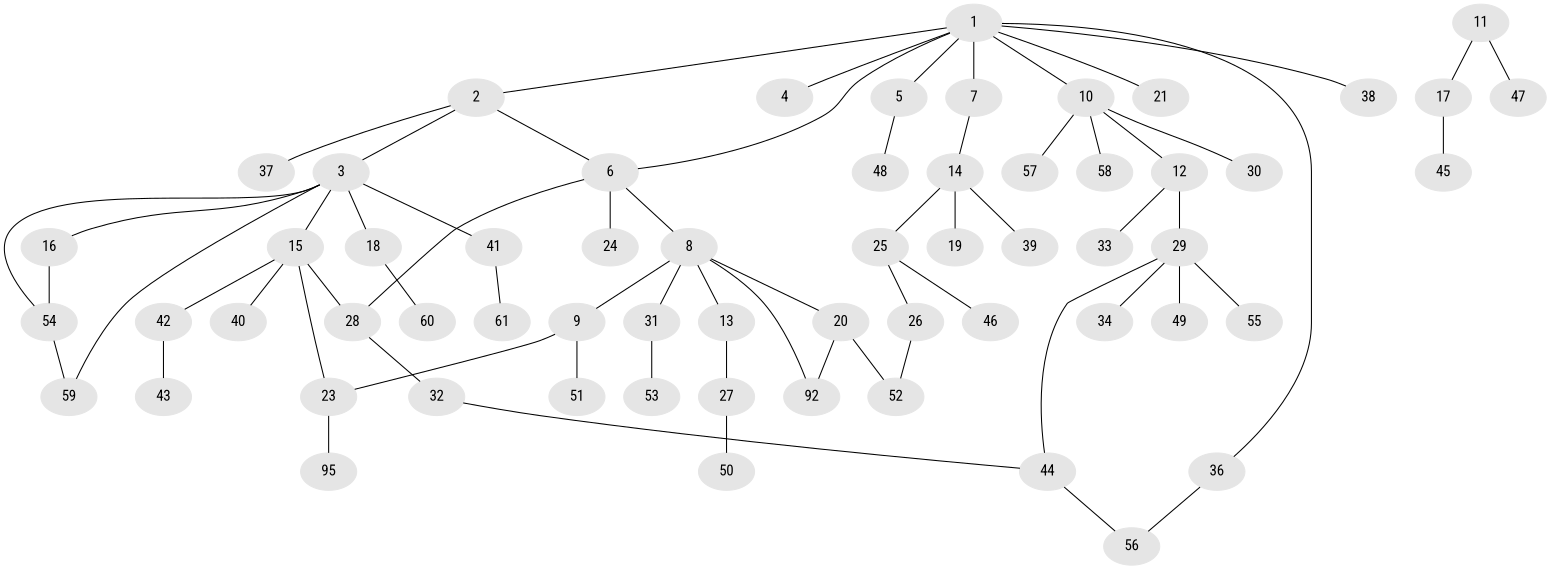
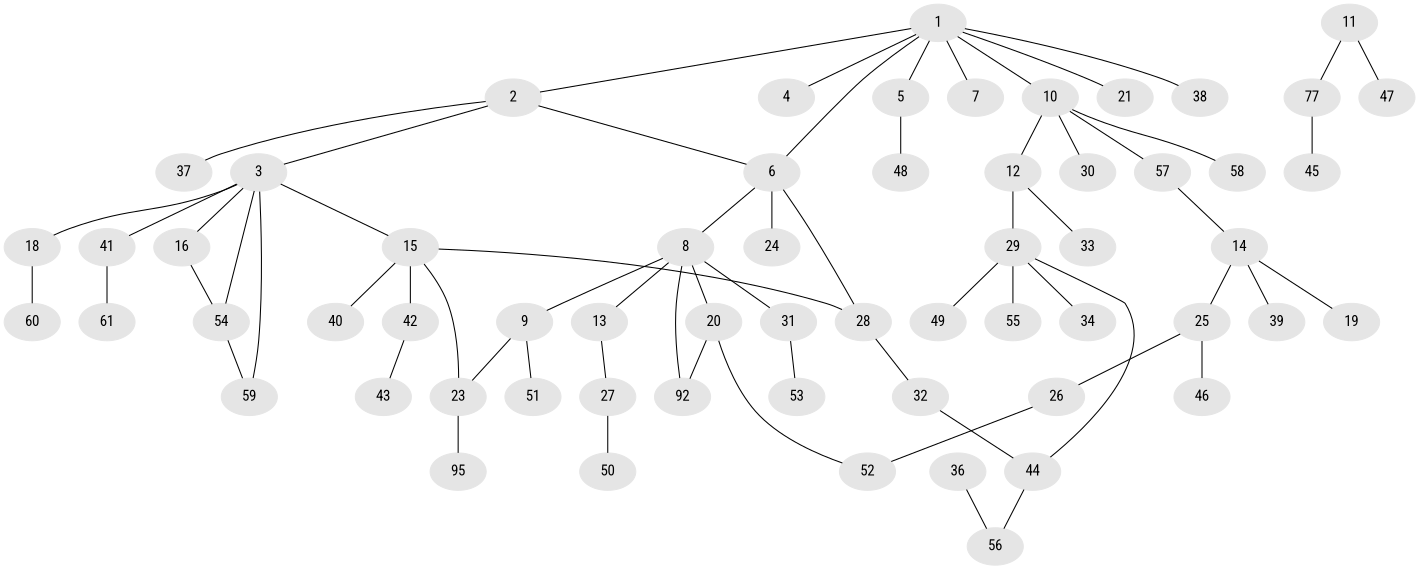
node "17": label "17" -> "77"
edge "7" -- "14": now "57" -- "14"
edge "1" -- "36": removed
